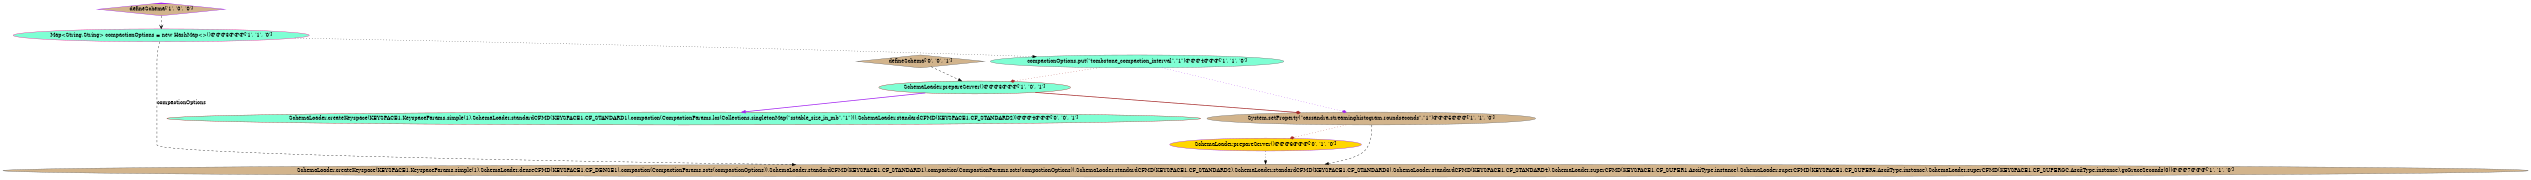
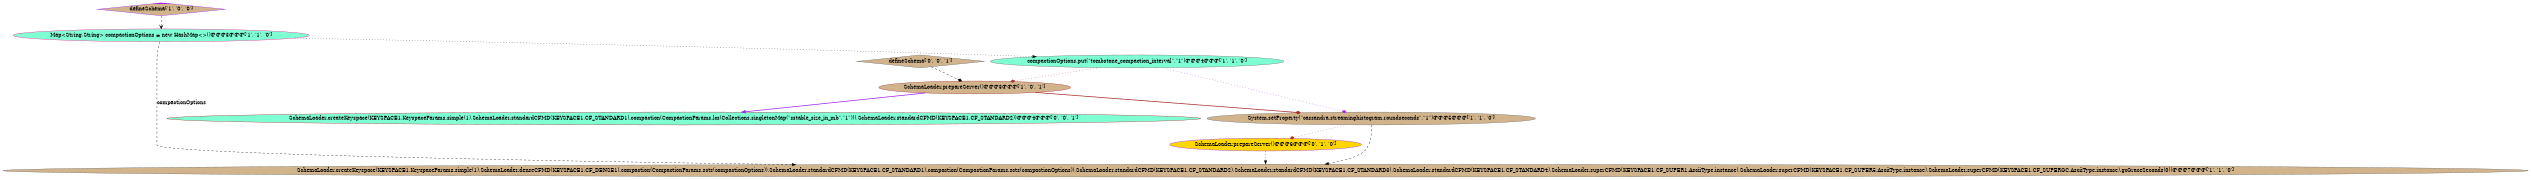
edge "defineSchema['0', '0', '1']" -> "SchemaLoader.prepareServer()@@@3@@@['1', '0', '1']": arrowhead normal -> diamond
node "SchemaLoader.prepareServer()@@@3@@@['1', '0', '1']": fillcolor aquamarine -> tan
